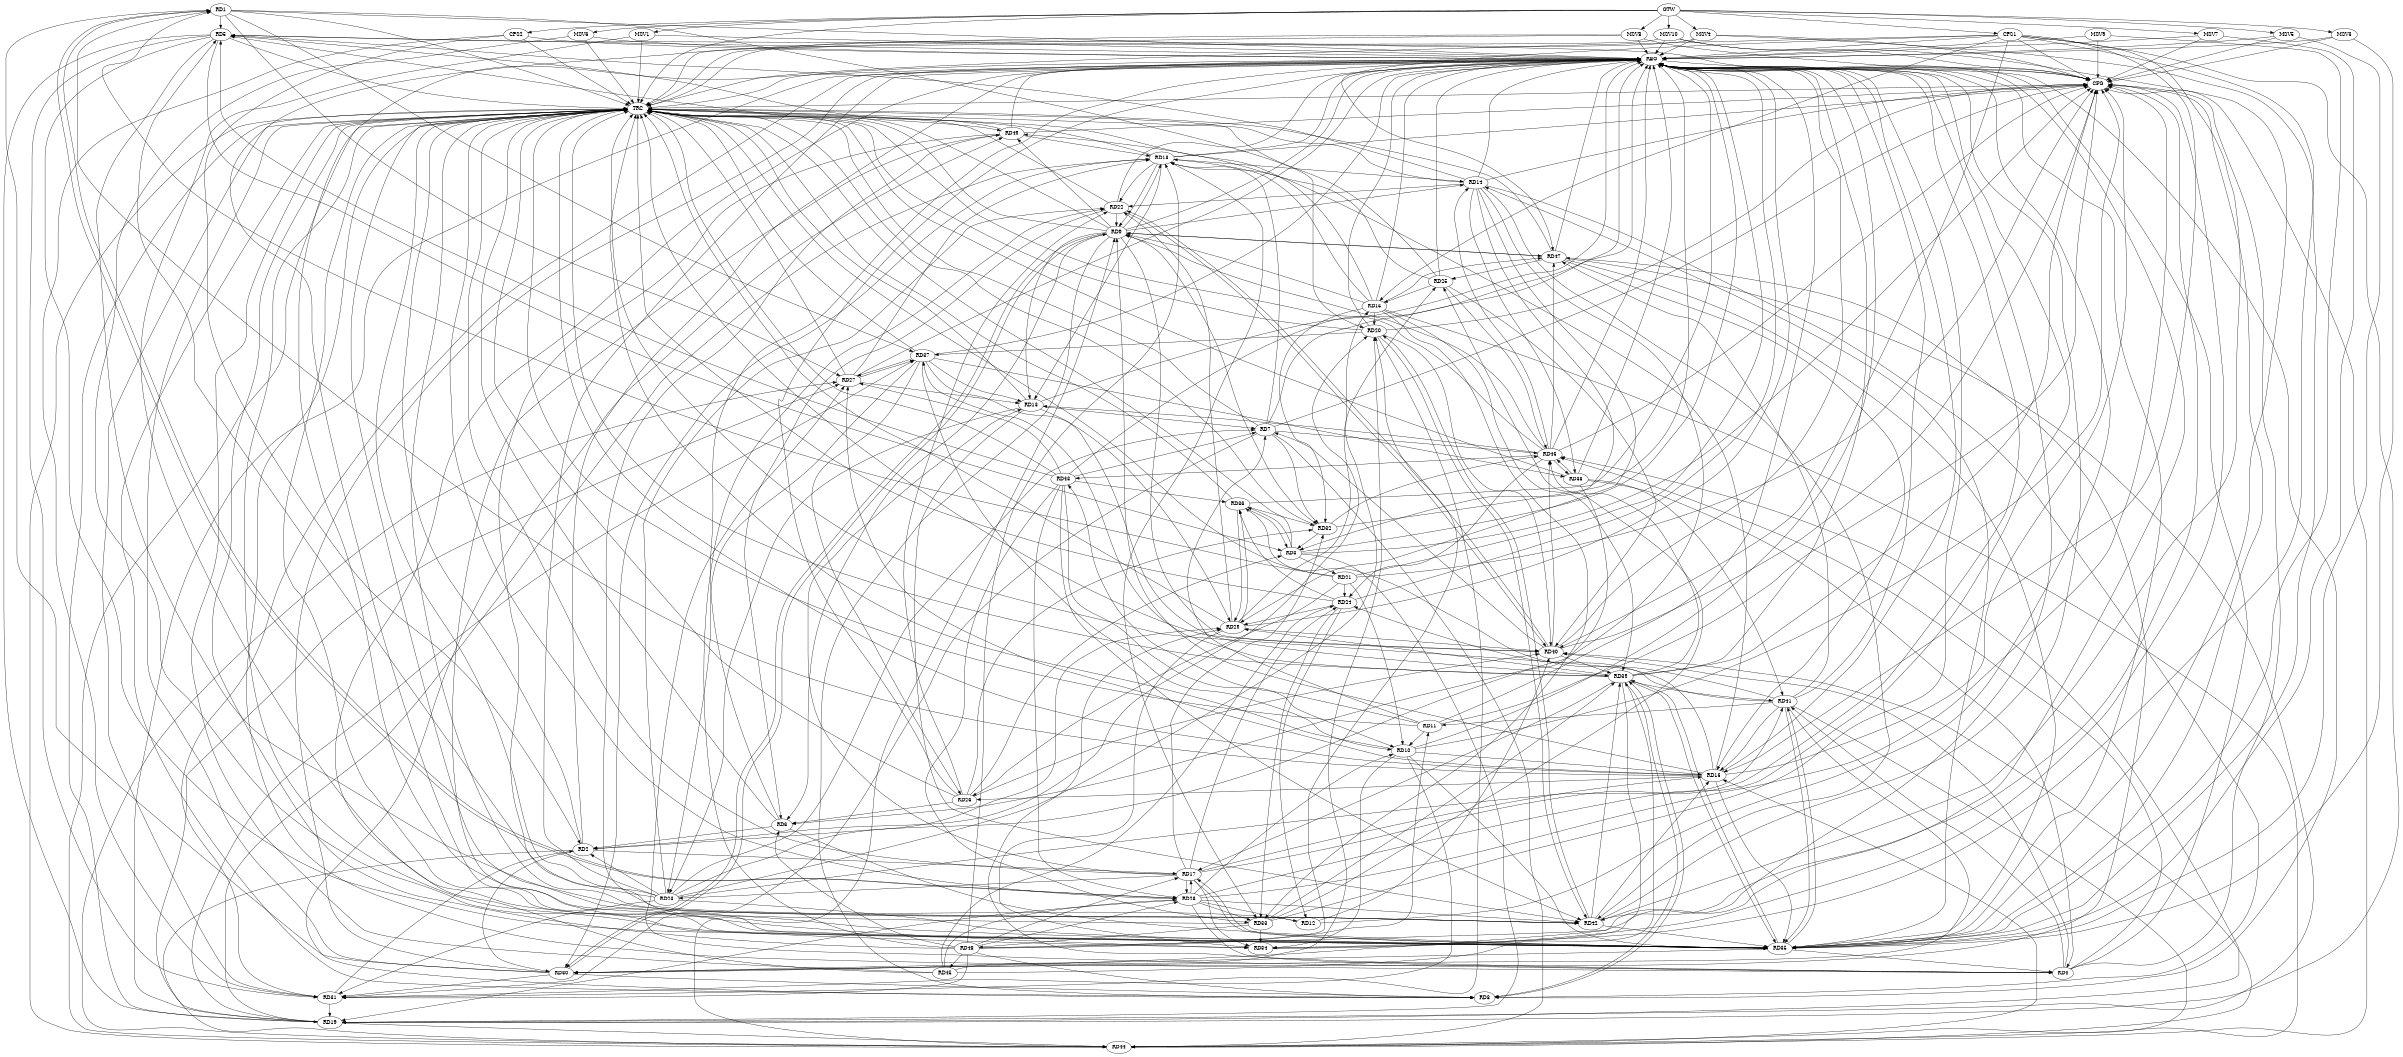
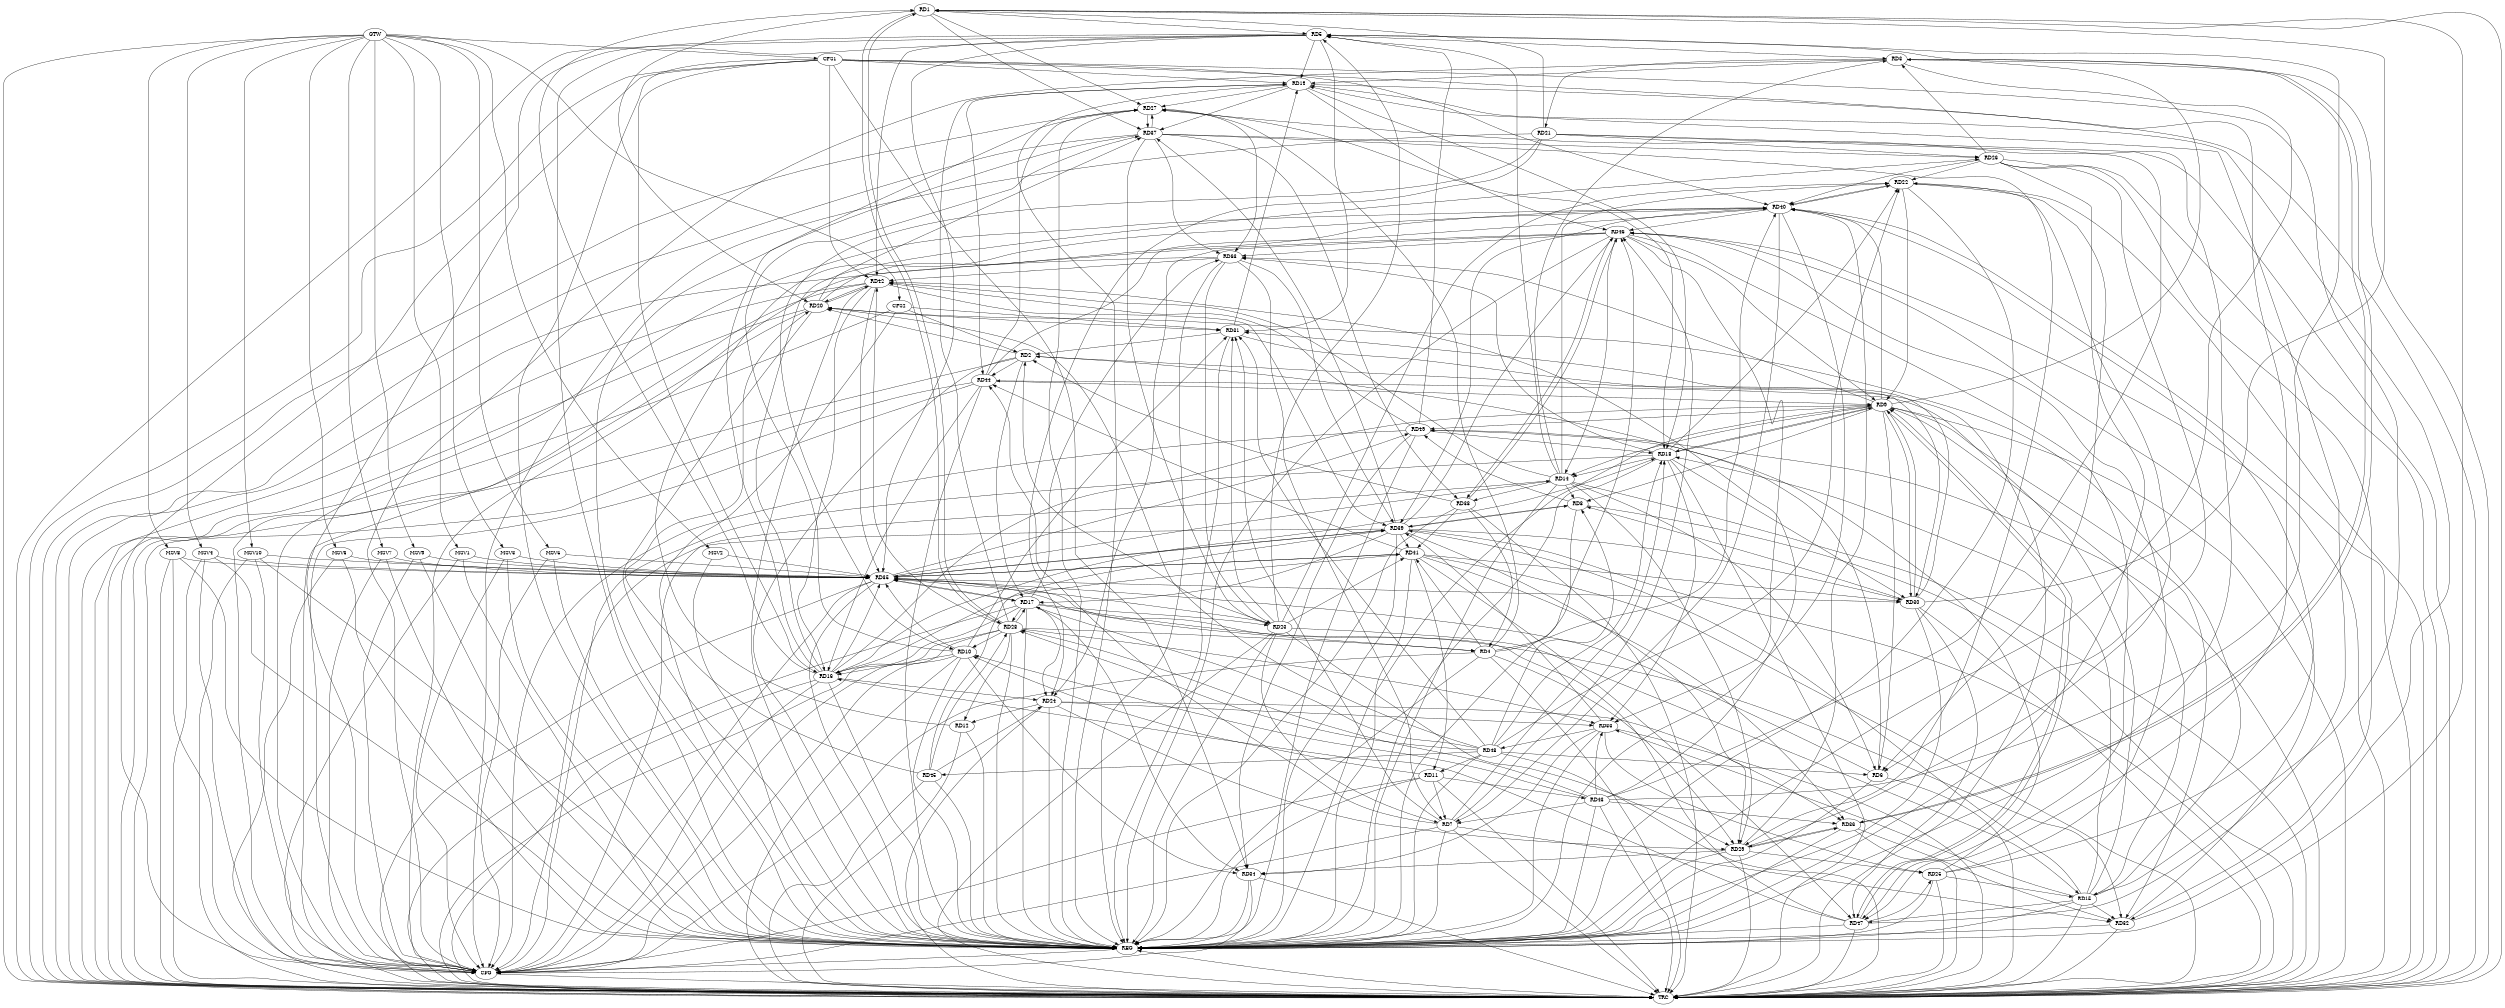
edge "CFG" -> "RD5": reversed
edge "TRC" -> "RD49": reversed
edge "GTW" -> "MSV9": added
node "RD13": label "RD13" -> "RD63"
edge "RD46" -> "RD43": now "RD46" -> "RD33"
edge "RD32" -> "RD3": now "RD32" -> "RD19"
node "MSV2": added
edge "RD37" -> "RD10": reversed
